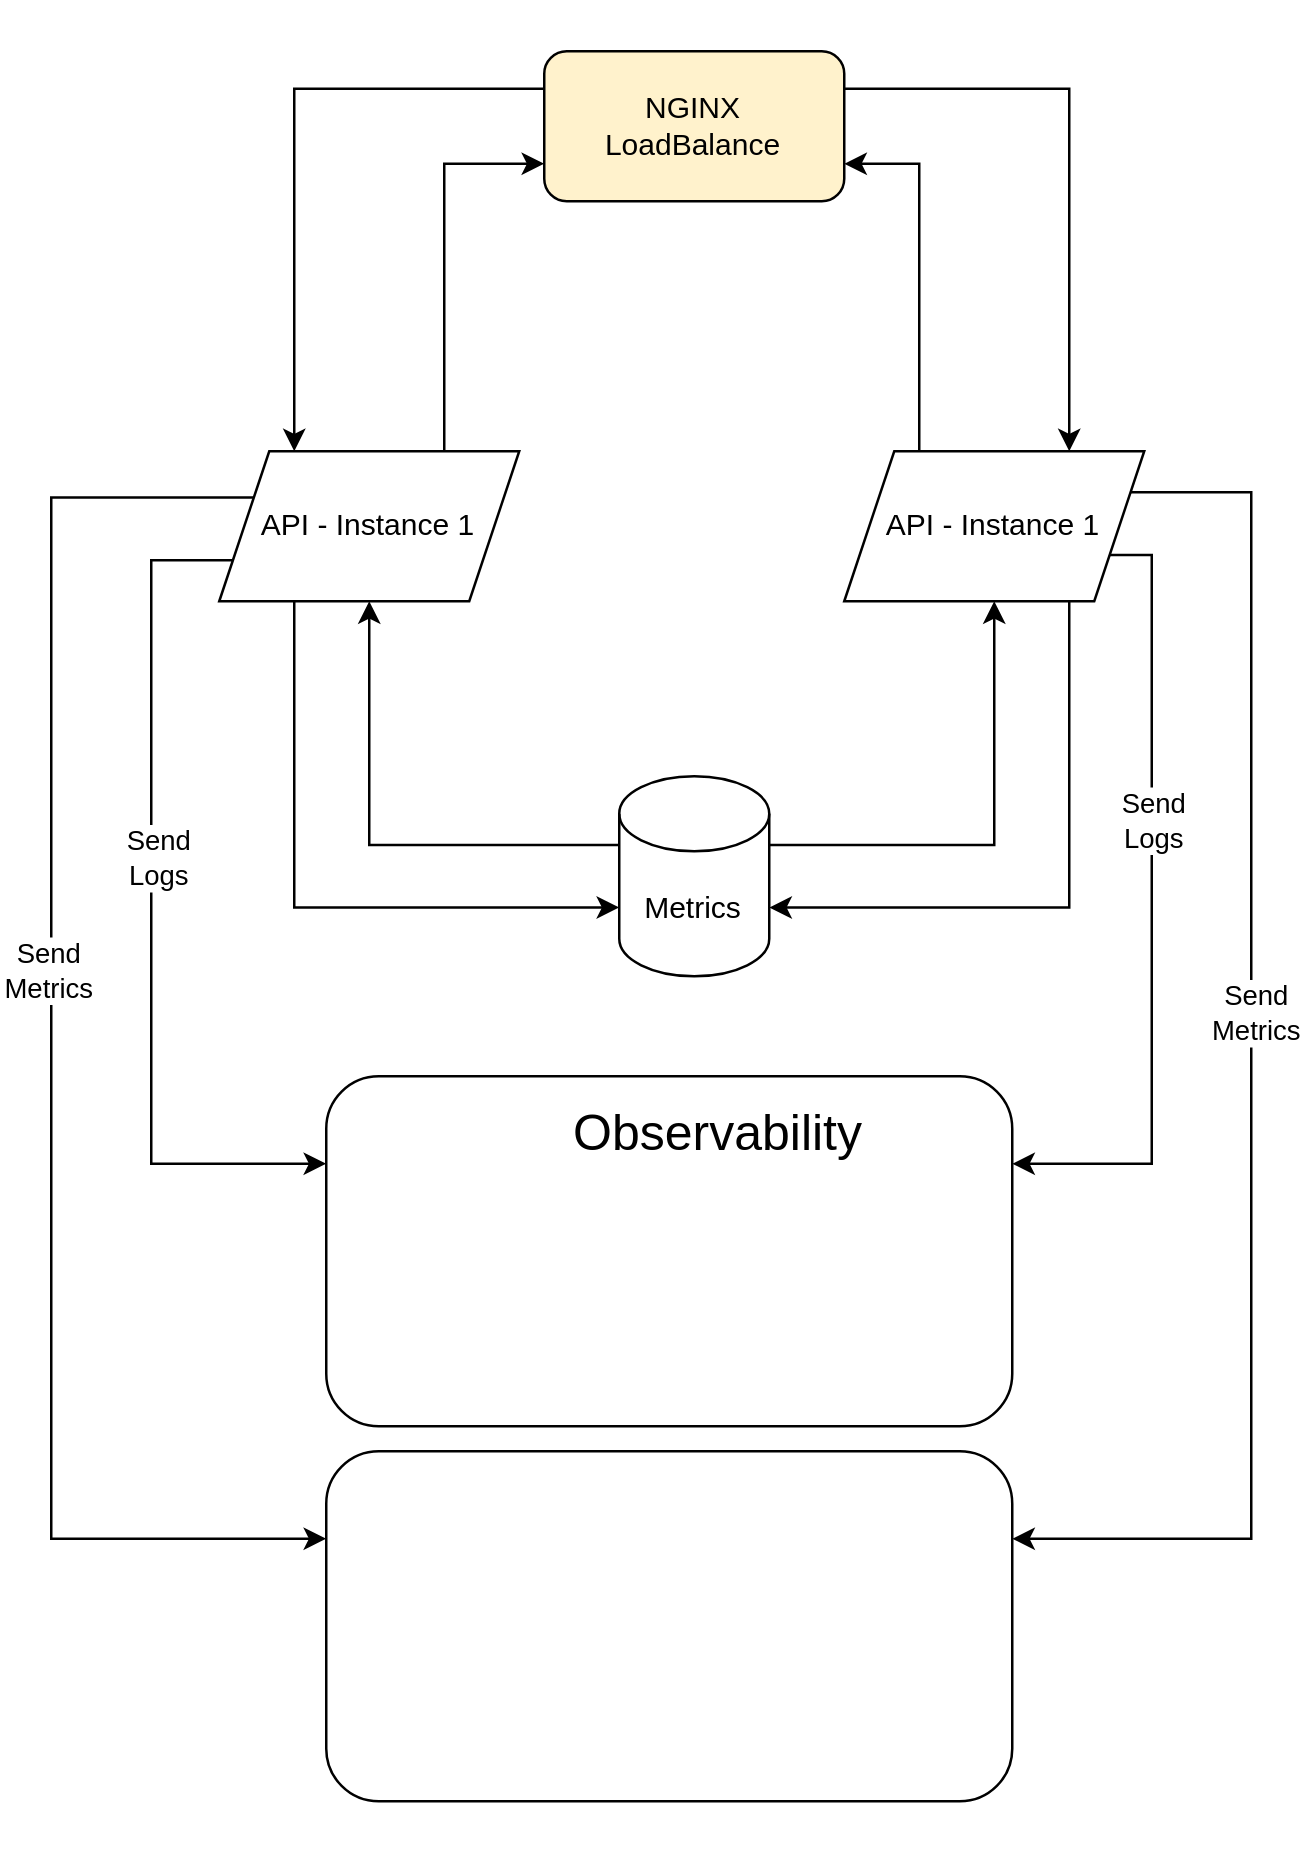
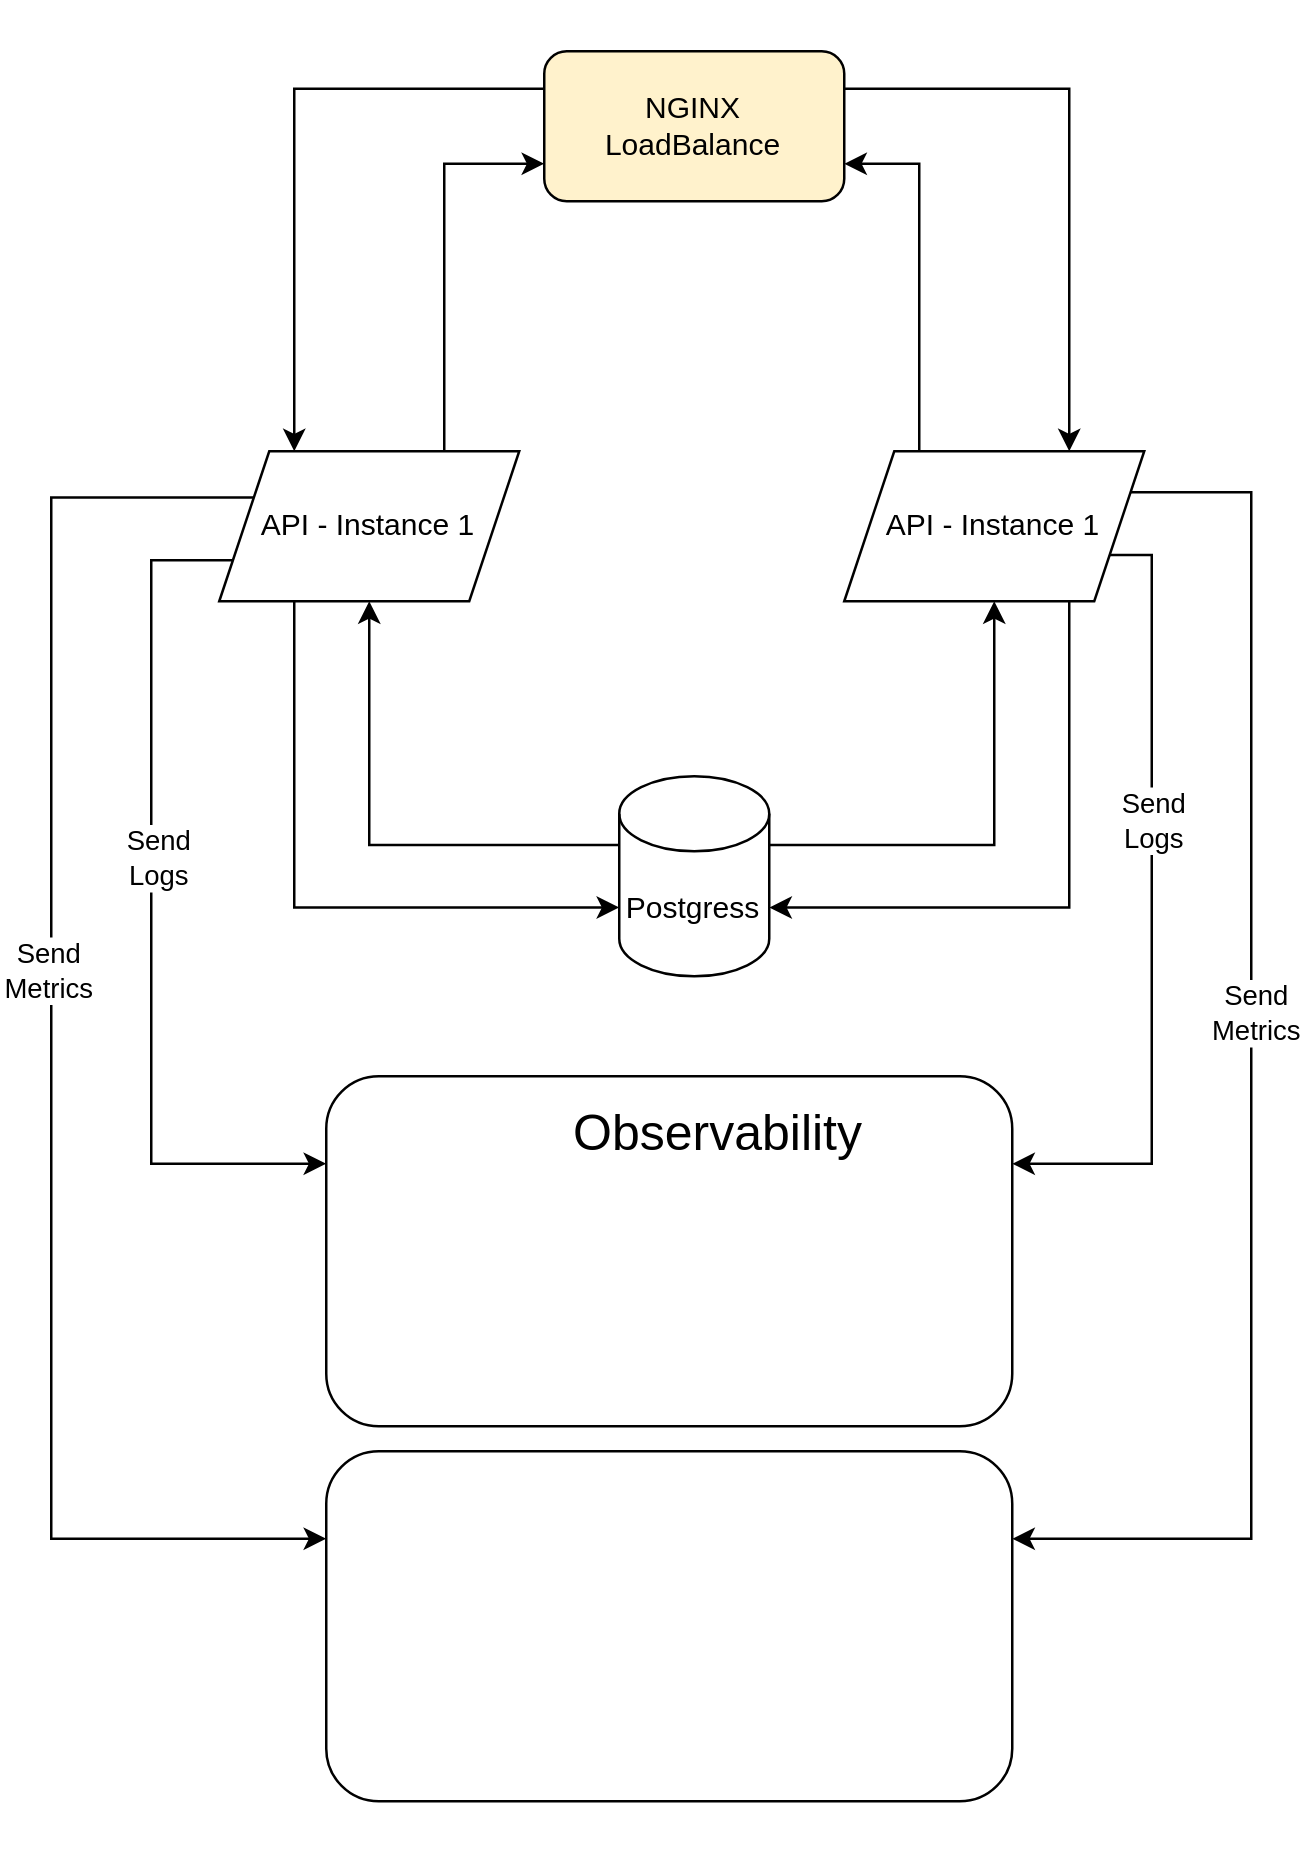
node "Metrics": label "Metrics" -> "Postgress"
